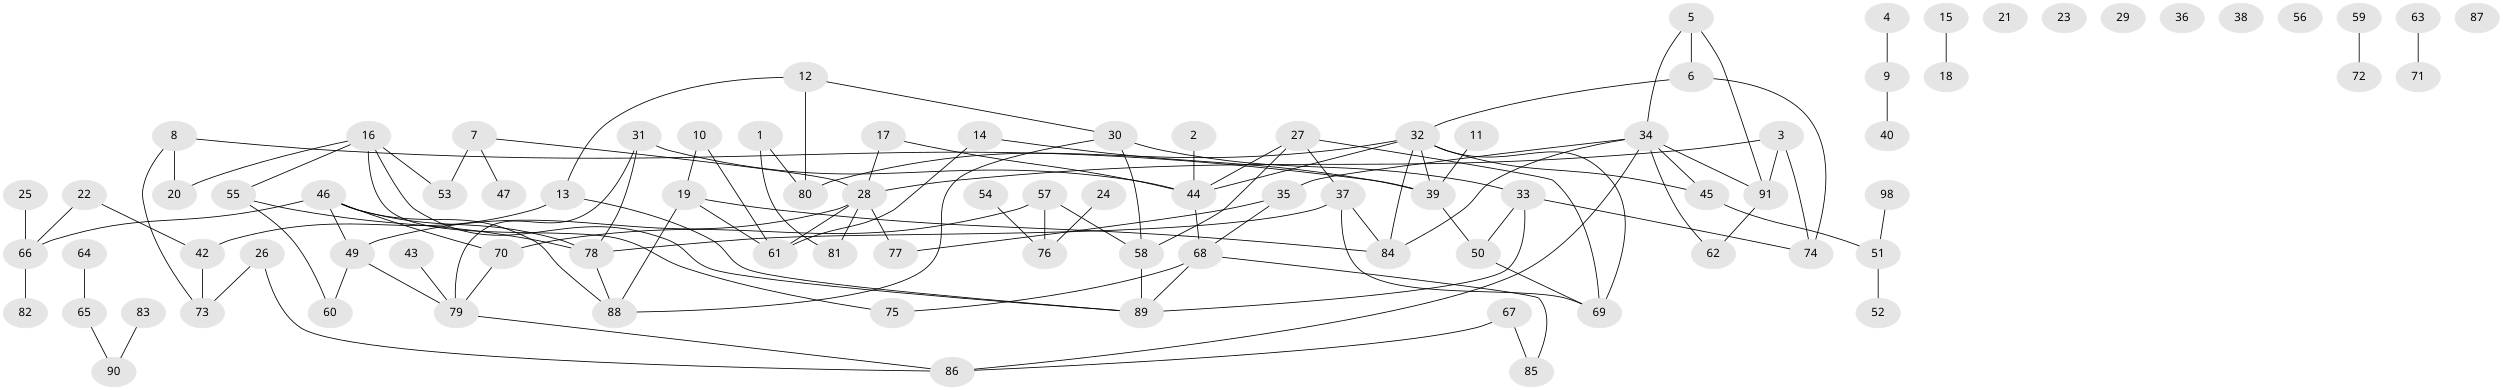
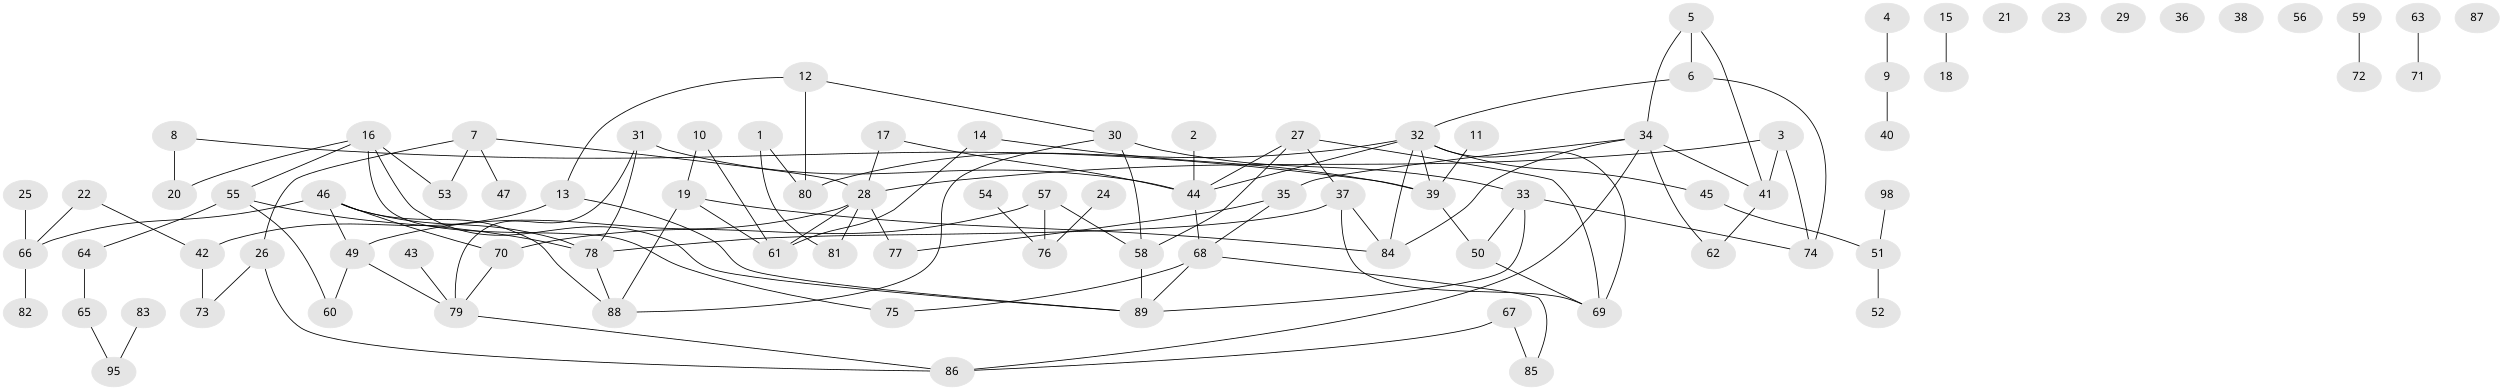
edge "7" -- "26": added
edge "34" -- "45": removed
node "91": label "91" -> "41"
edge "55" -- "64": added
edge "8" -- "73": removed
node "90": label "90" -> "95"
